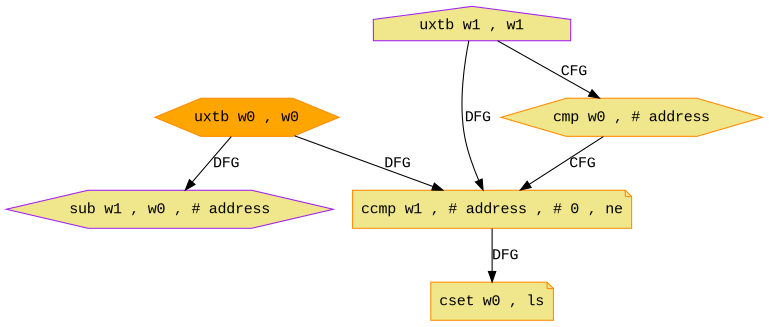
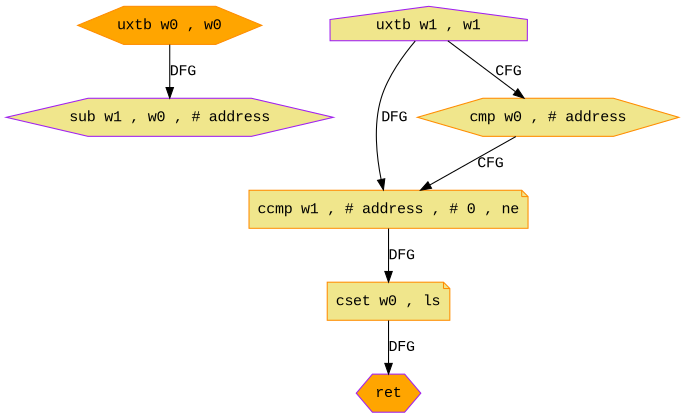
edge "uxtb w0 , w0" -> "ccmp w1 , # address , # 0 , ne": removed, label "DFG"
node "ret": added
